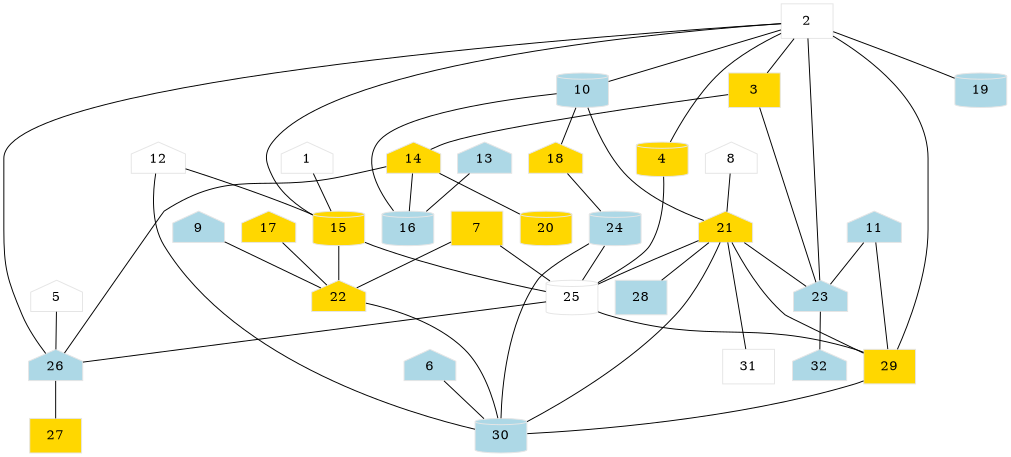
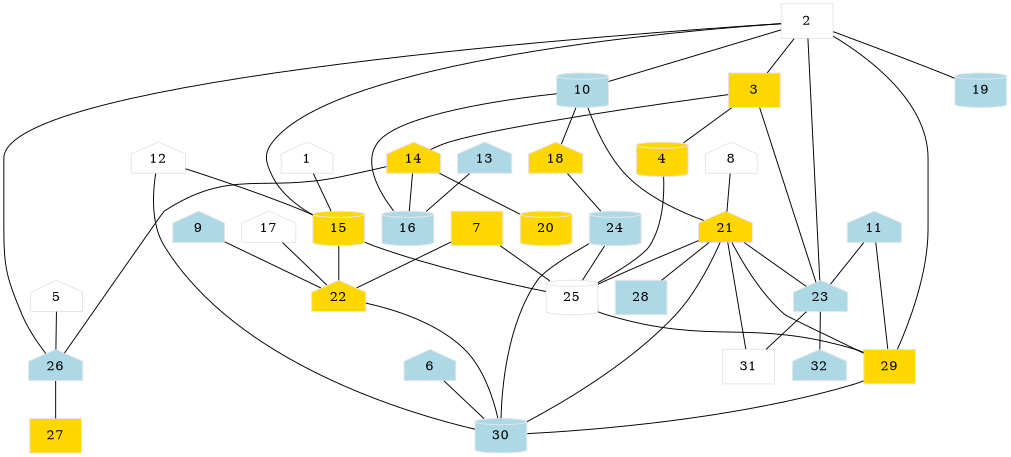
edge "2" -- "4": now "3" -- "4"
node "17": fillcolor gold -> white
edge "23" -- "31": added
edge "25" -- "26": removed
